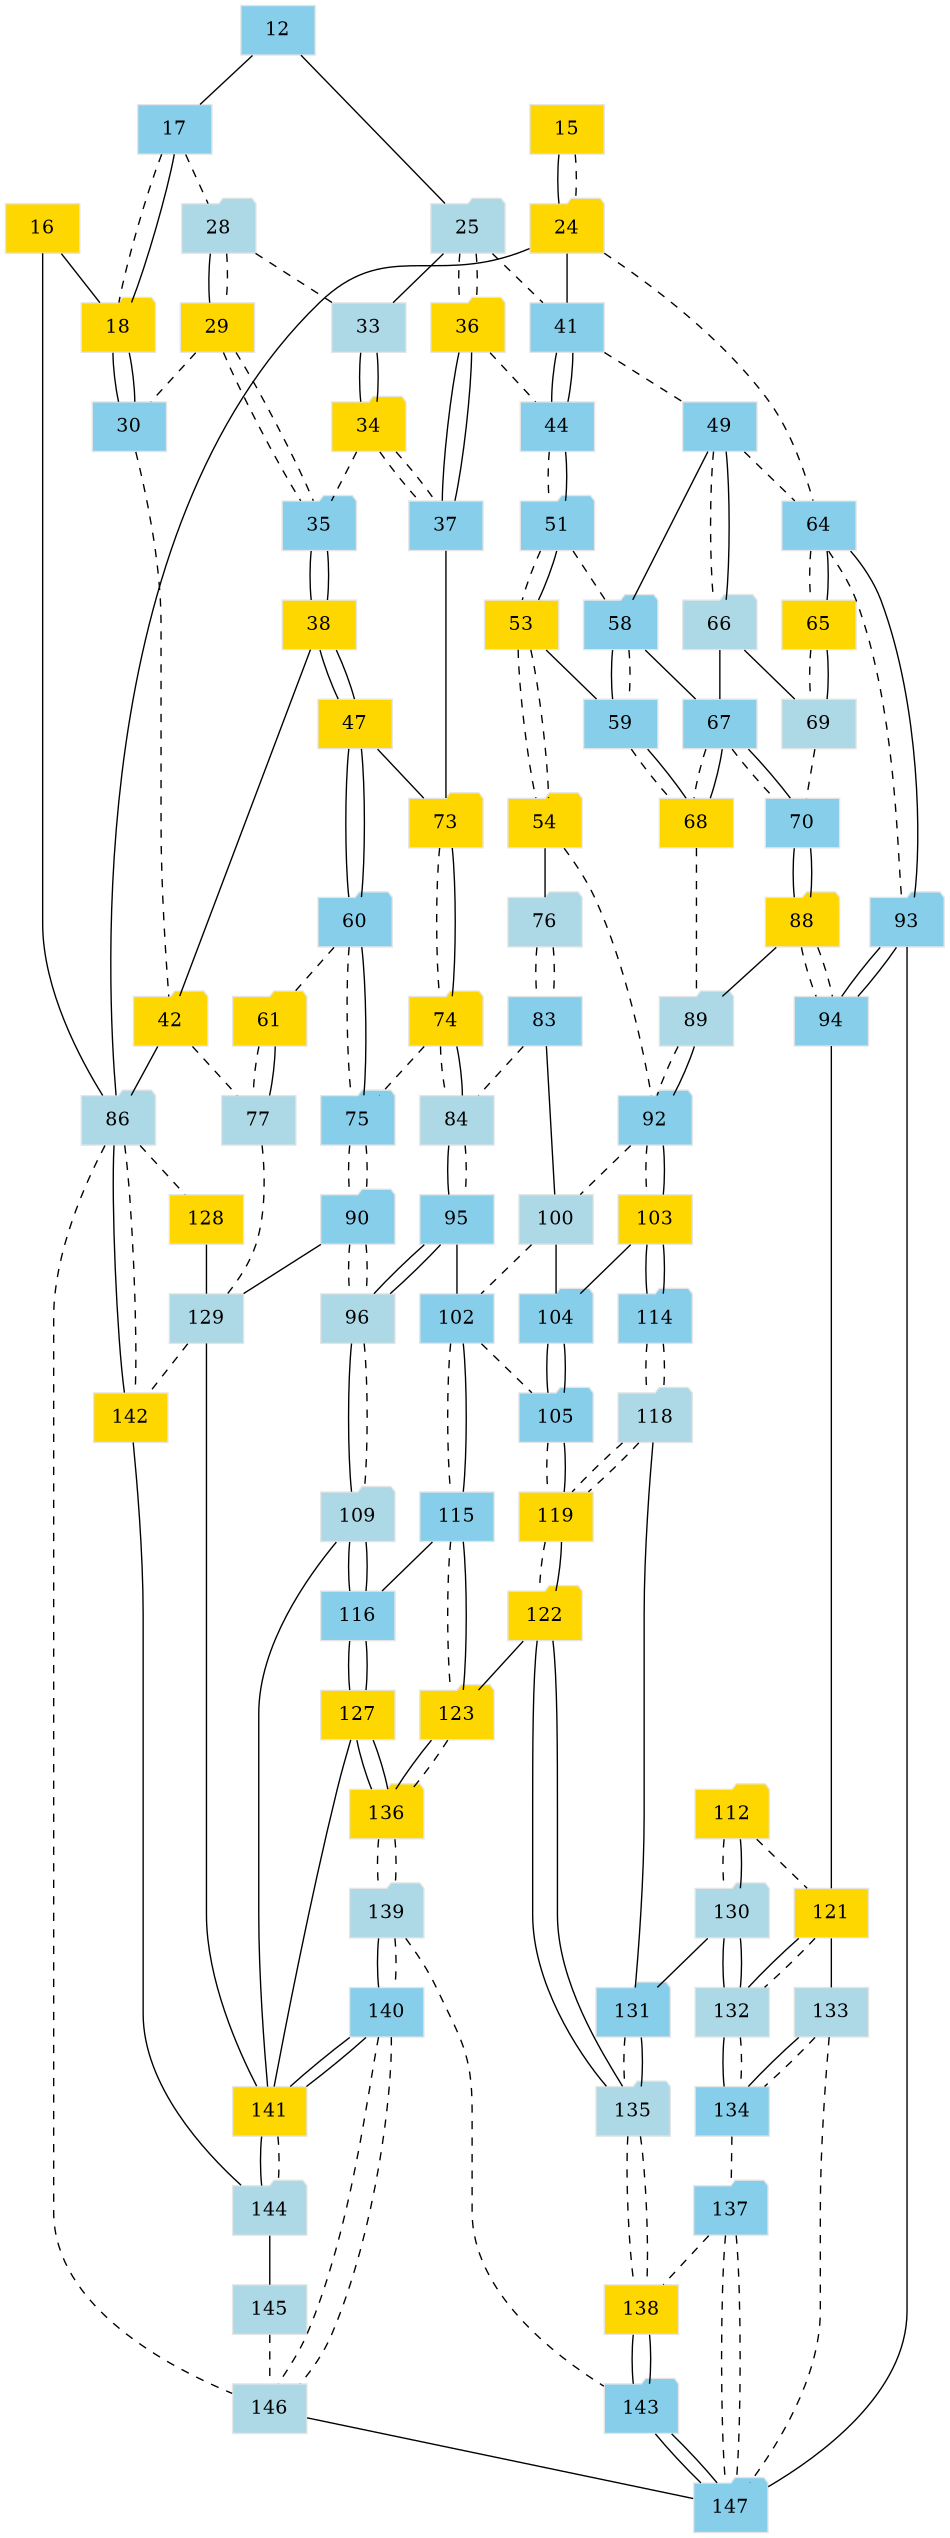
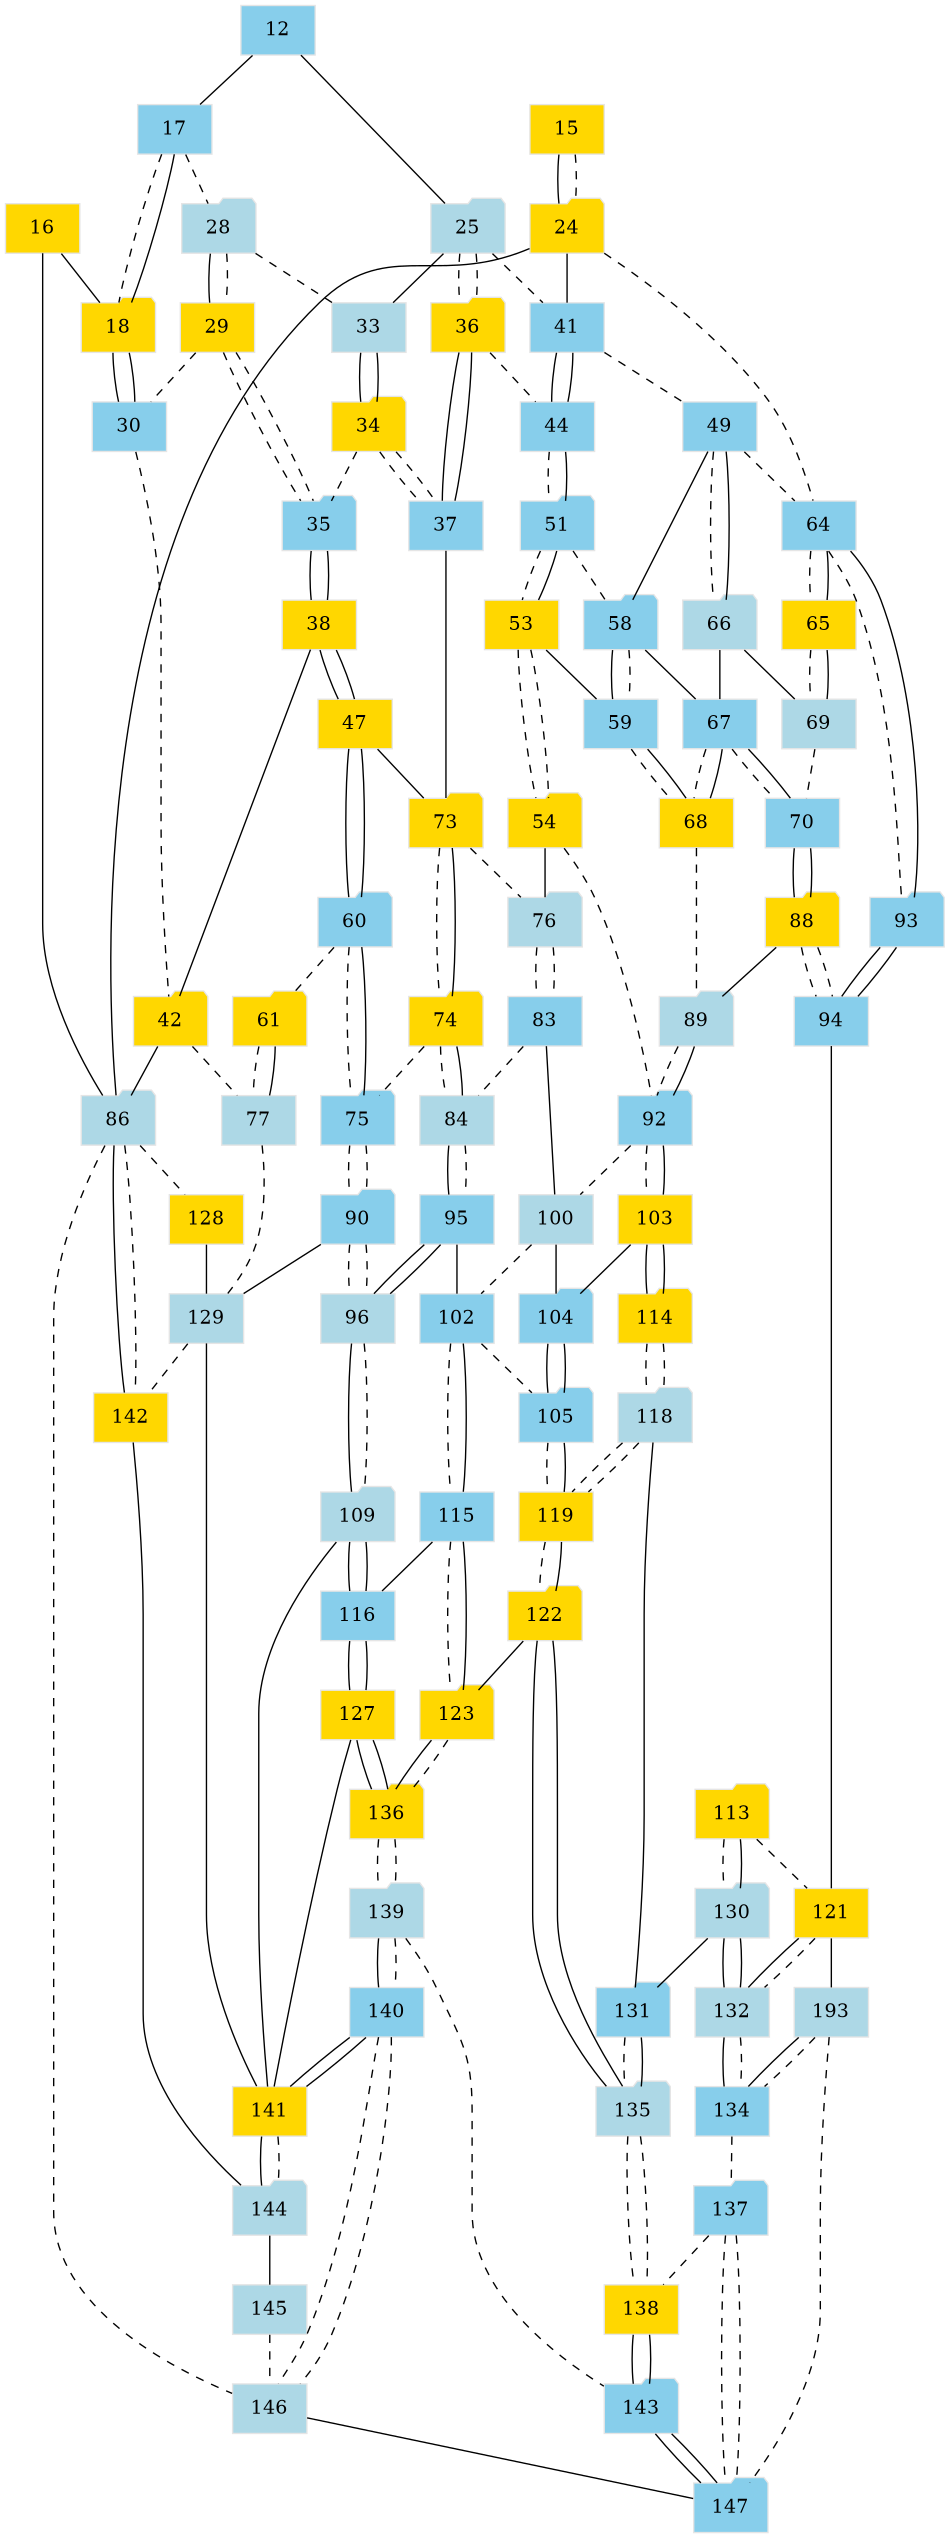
edge "73" -- "76": added
node "114": fillcolor skyblue -> gold
edge "93" -- "147": removed
node "112": label "112" -> "113"
node "133": label "133" -> "193"
